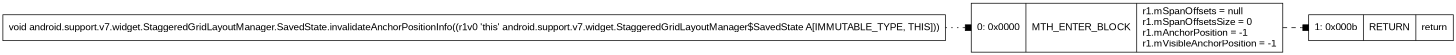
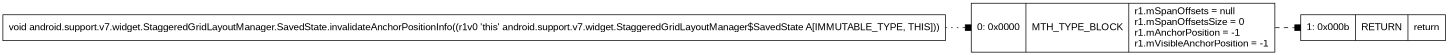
node "0: 0x0000": text "MTH_ENTER_BLOCK" -> "MTH_TYPE_BLOCK"
